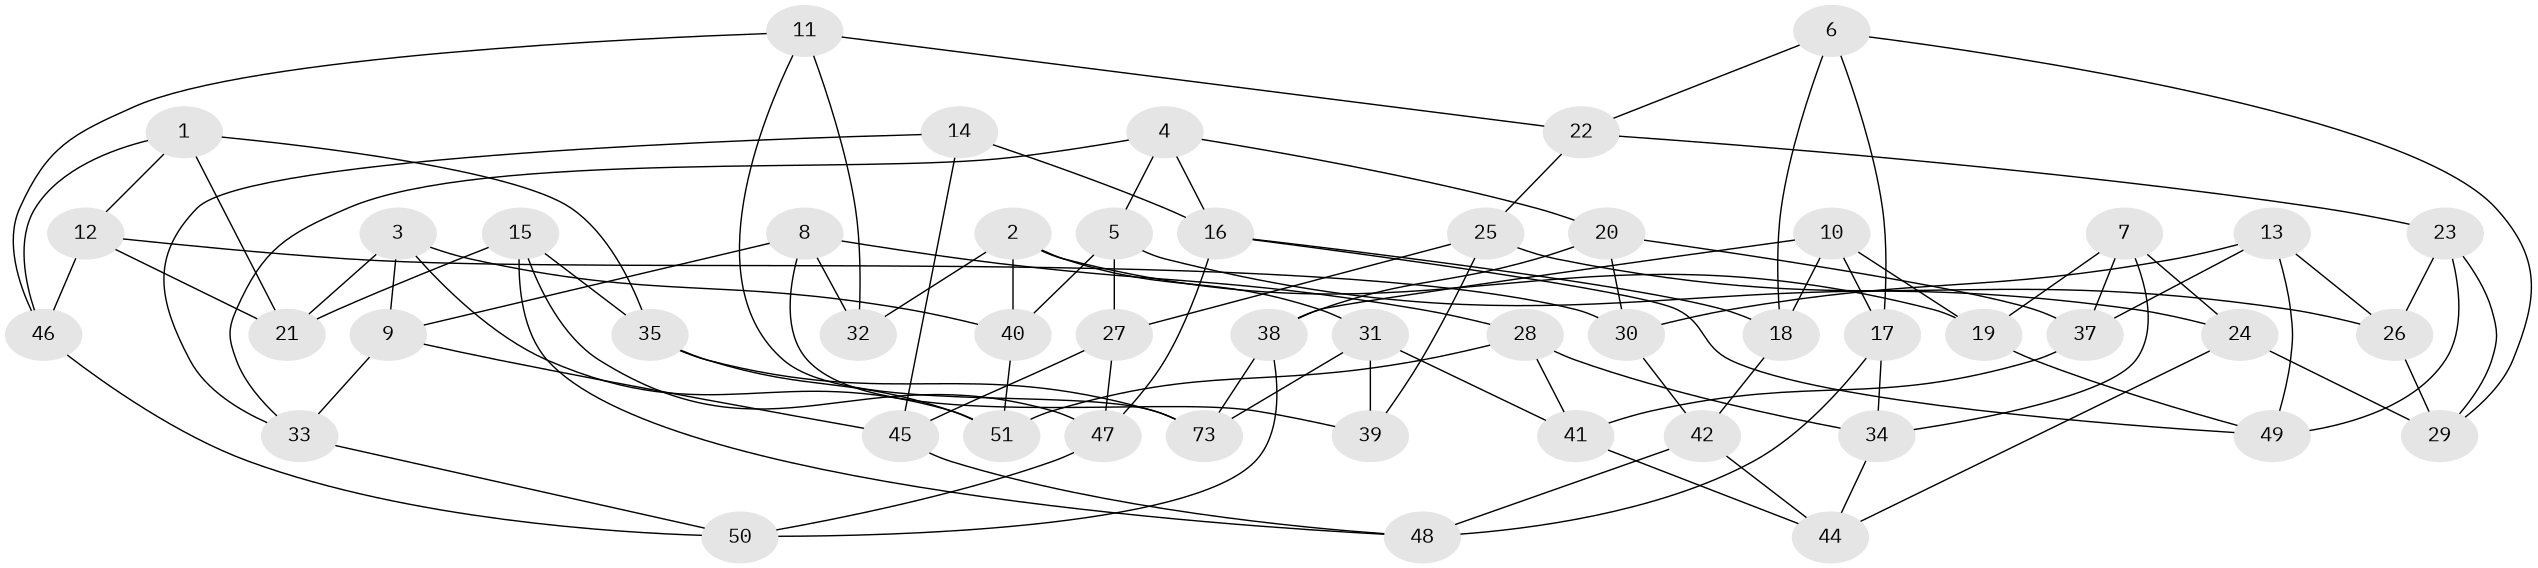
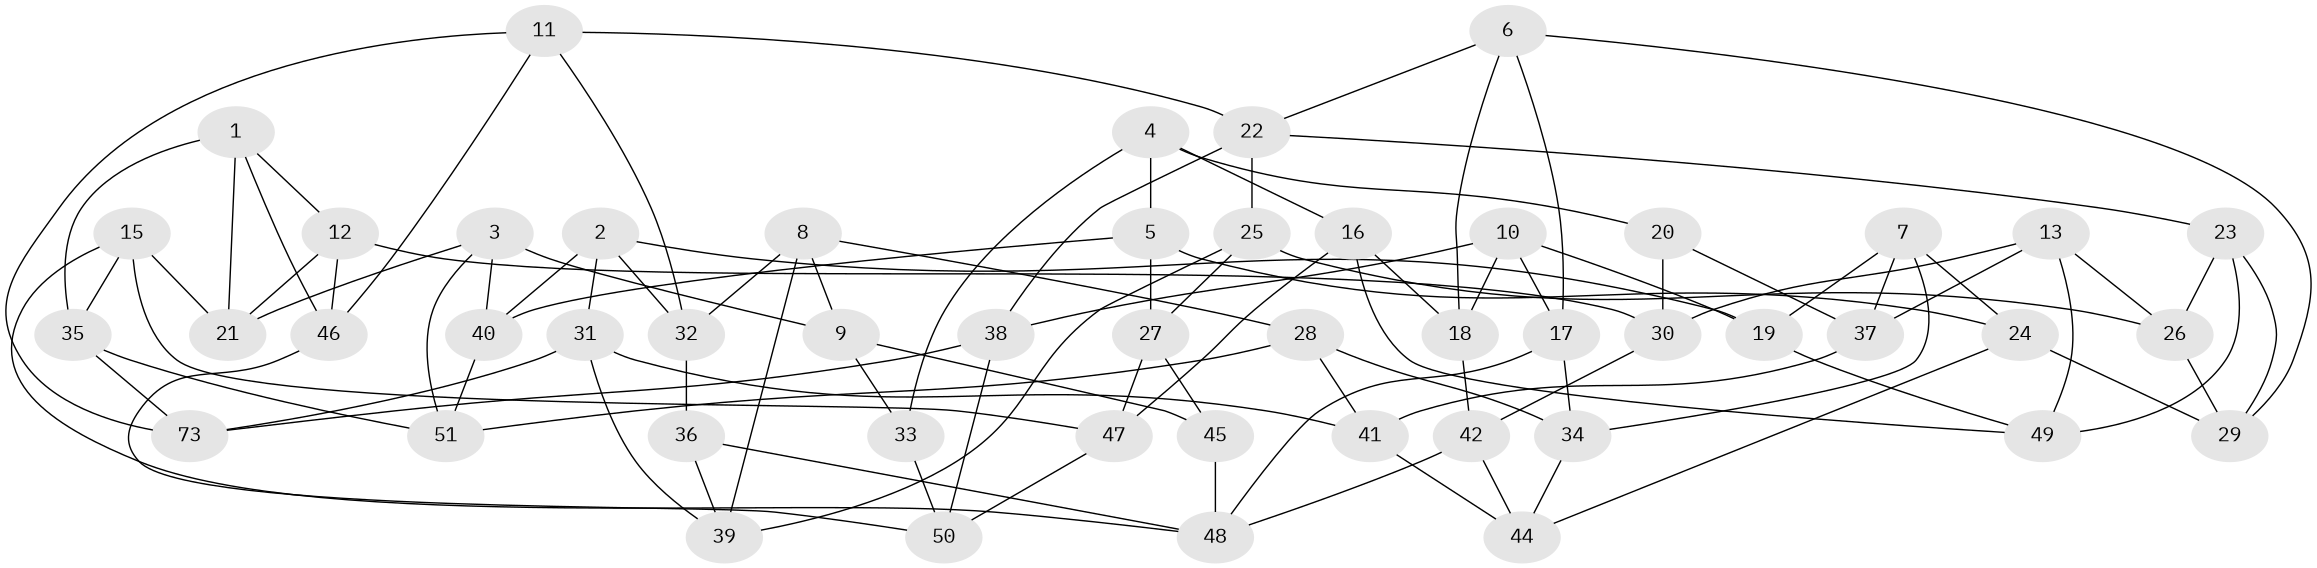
node "14": removed
edge "20" -- "38": now "22" -- "38"
node "36": added
